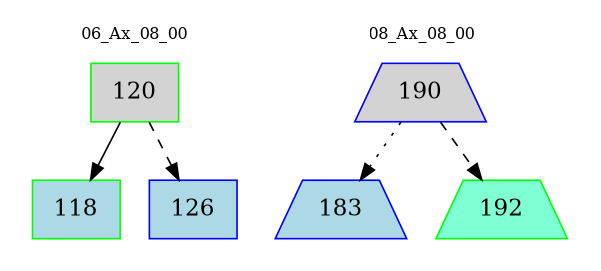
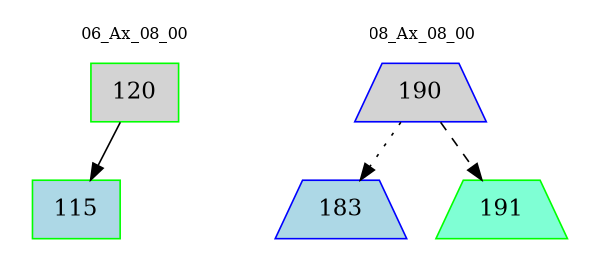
node "118": label "118" -> "115"
node "126": removed
node "192": label "192" -> "191"
